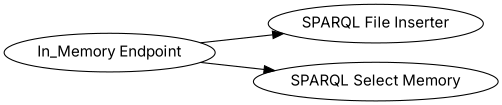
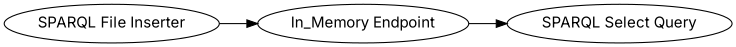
edge "In_Memory Endpoint" -> "SPARQL File Inserter": reversed
node "SPARQL Select Memory": label "SPARQL Select Memory" -> "SPARQL Select Query"
